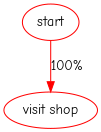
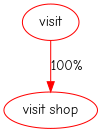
node "start": label "start" -> "visit"
